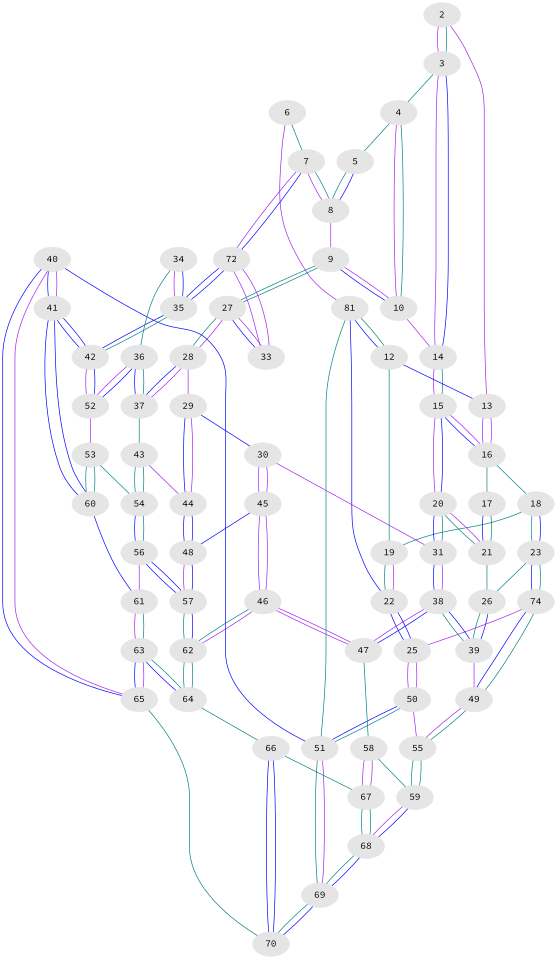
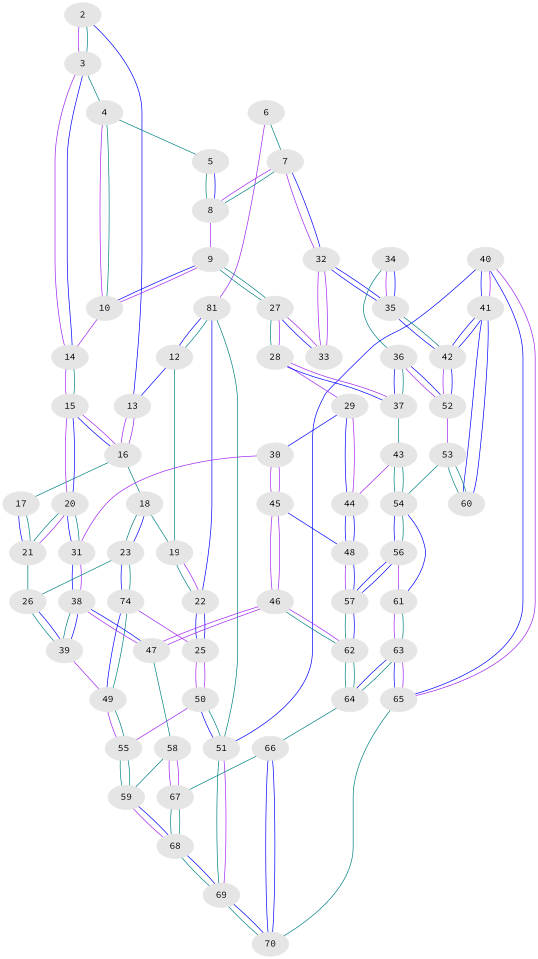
edge "2" -- "13": color purple -> blue
node "72": label "72" -> "32"
edge "60" -- "61": now "54" -- "61"
